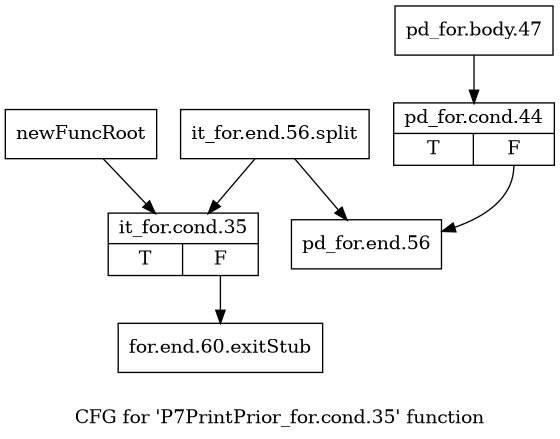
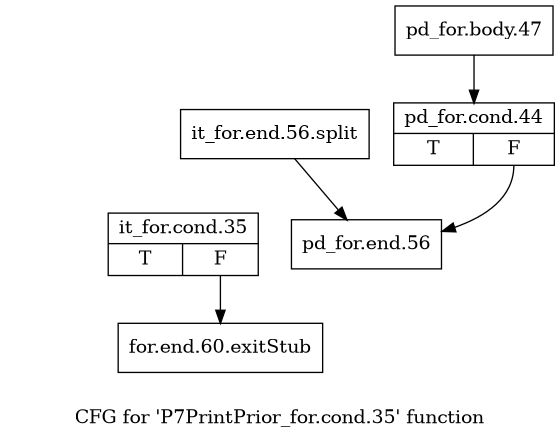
node "newFuncRoot": removed
edge "it_for.end.56.split" -> "it_for.cond.35": removed
